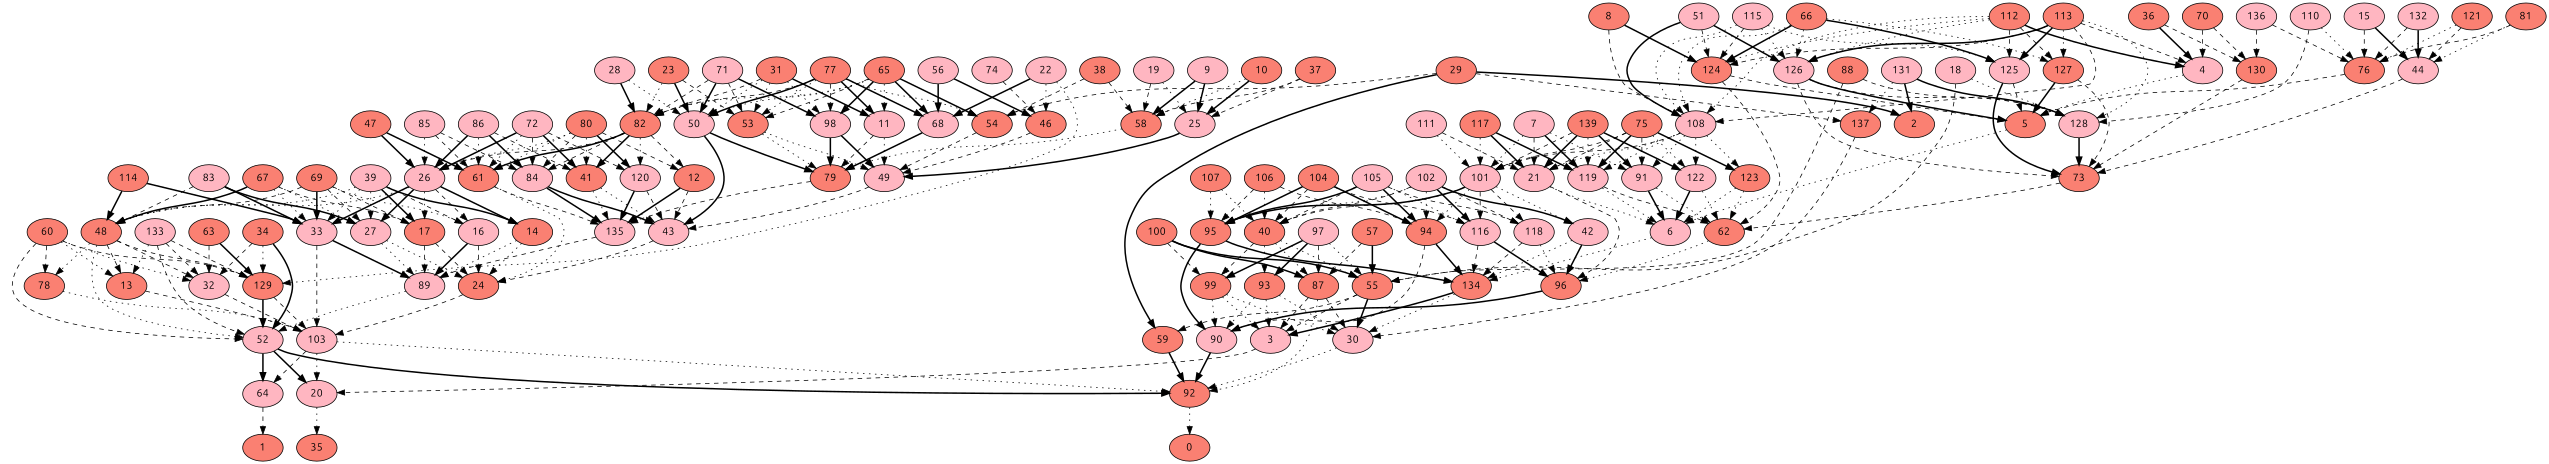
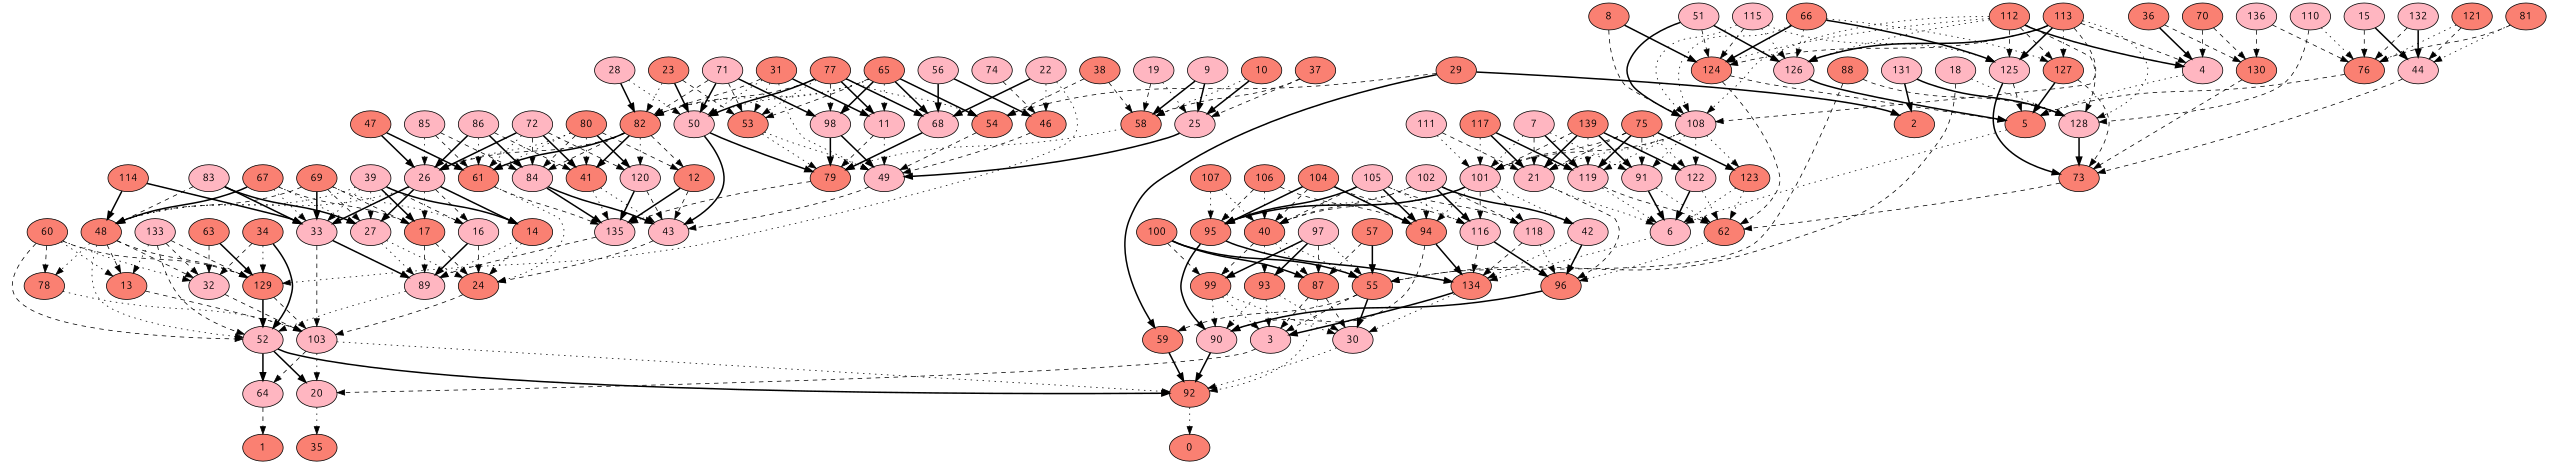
edge "31" -> "98": now "31" -> "49"
edge "126" -> "128": now "112" -> "128"
node "137": removed
edge "126" -> "73": removed
